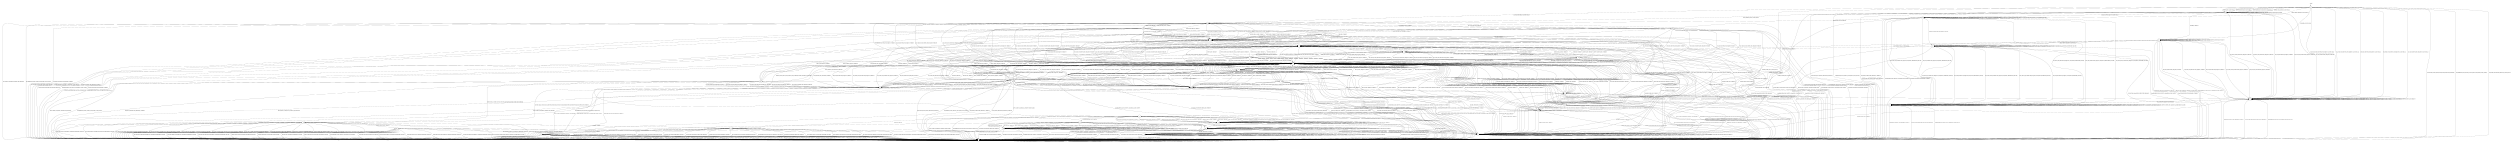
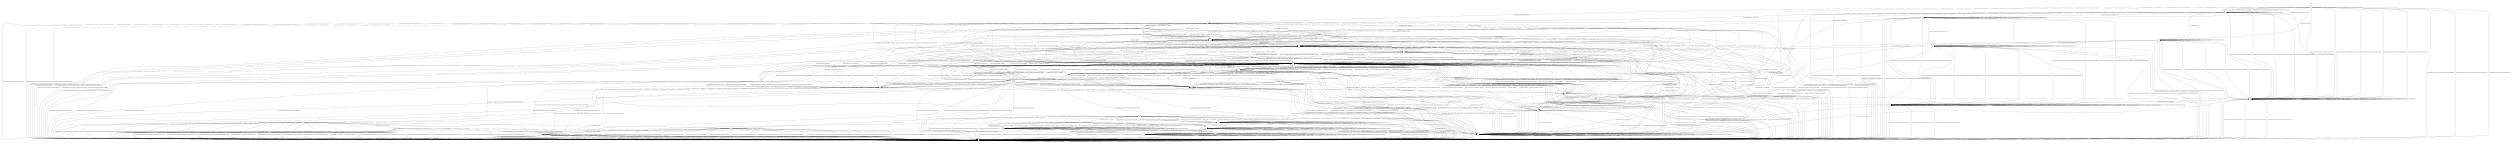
edge "s10" -> "s5": added, label "ECDH_SERVER_HELLO / TIMEOUT"
edge "s24" -> "s26": reversed
